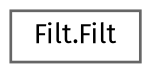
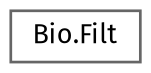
node "Filt.Filt": label "Filt.Filt" -> "Bio.Filt"
